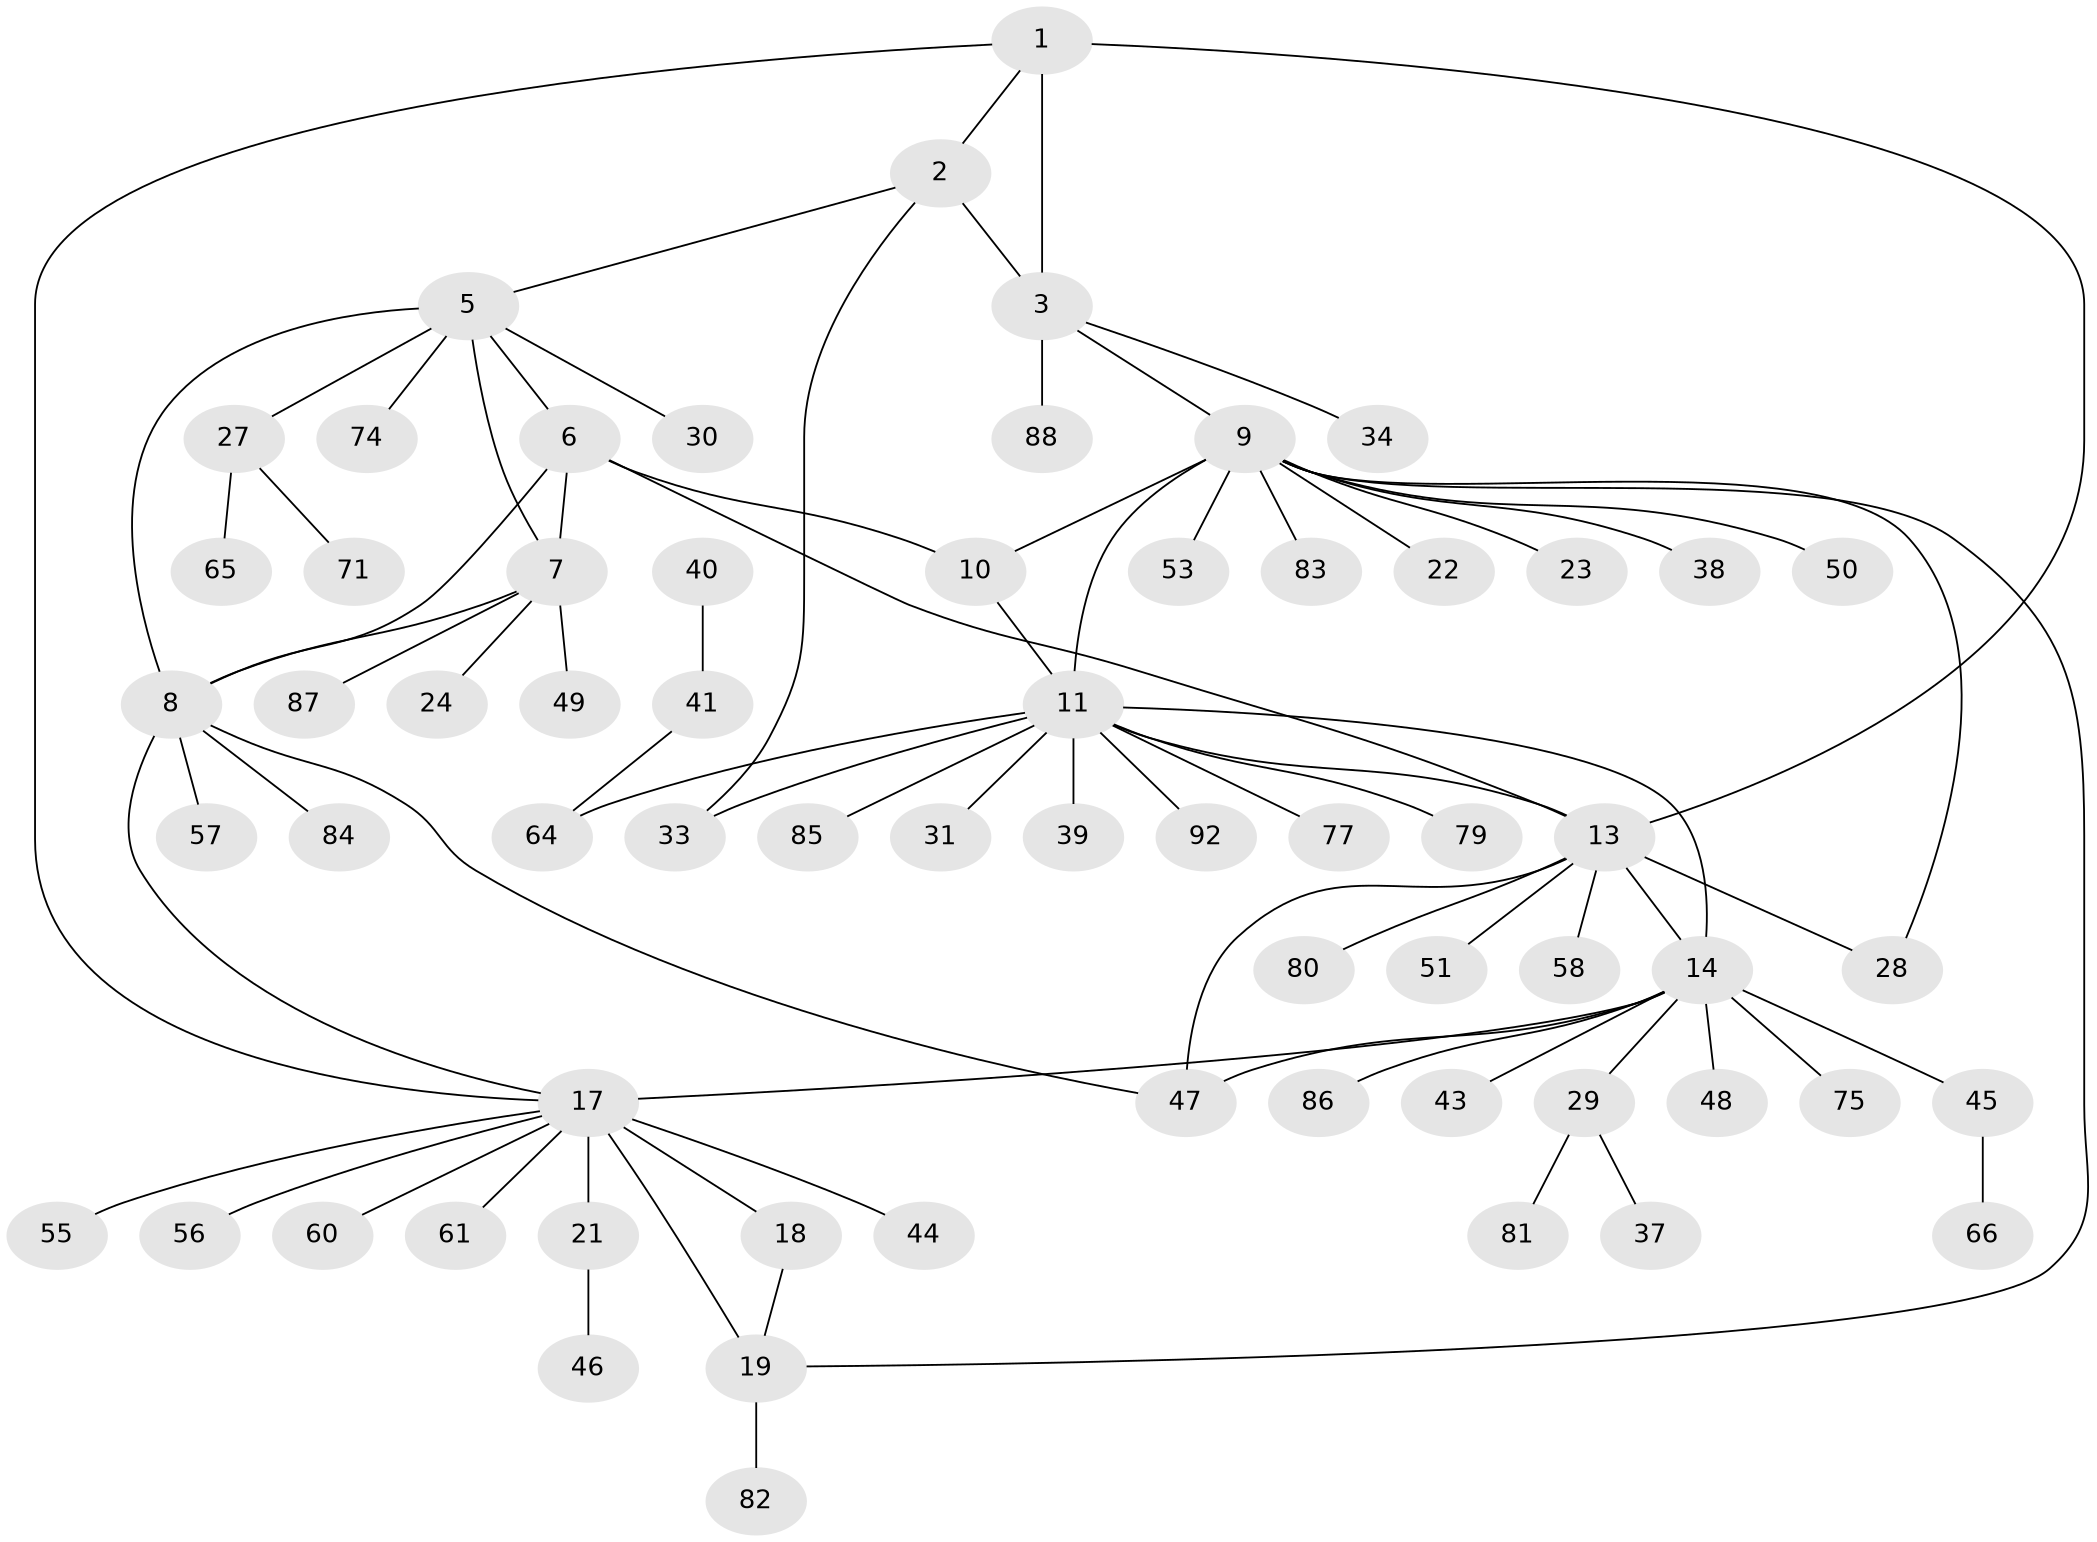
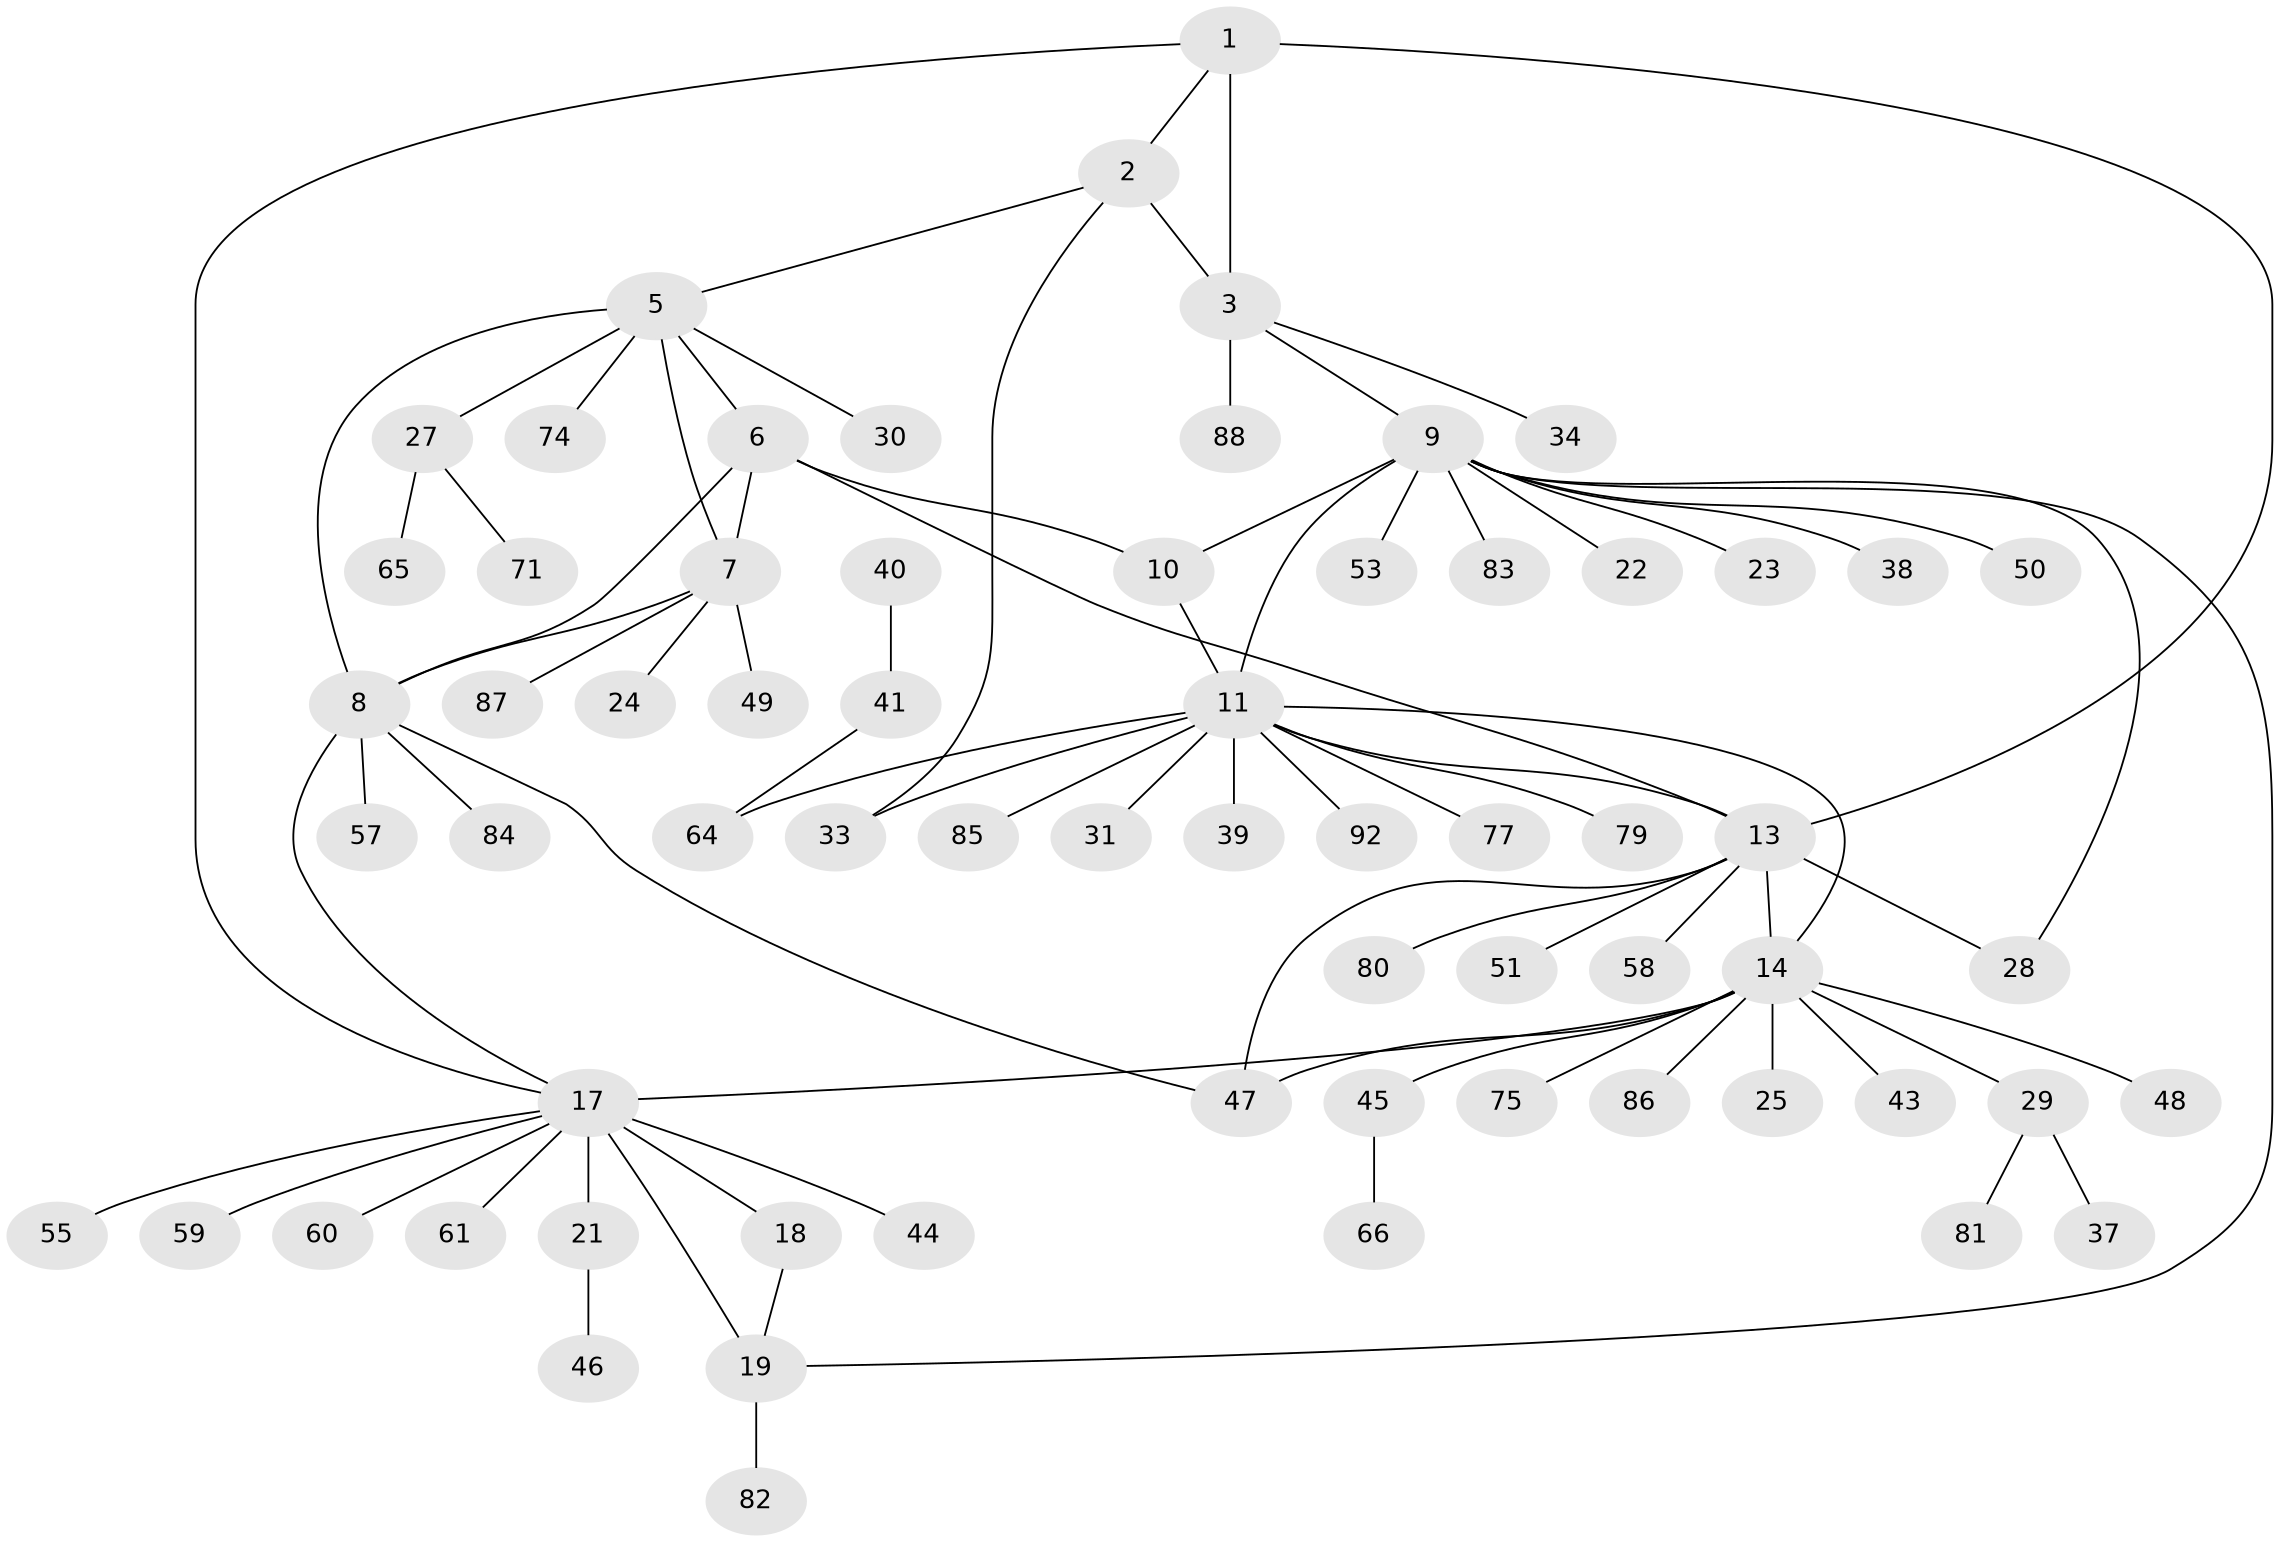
node "25": added
node "56": label "56" -> "59"
